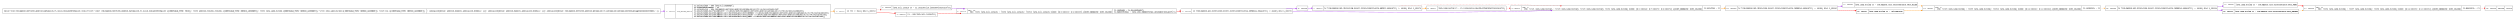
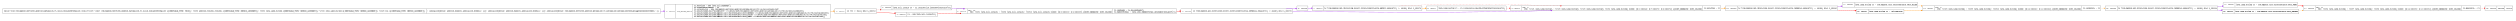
node "0: 0x0000": text "r2.unitStrings = new java.util.HashMap()" -> "r2.services = new java.util.HashMap()"
